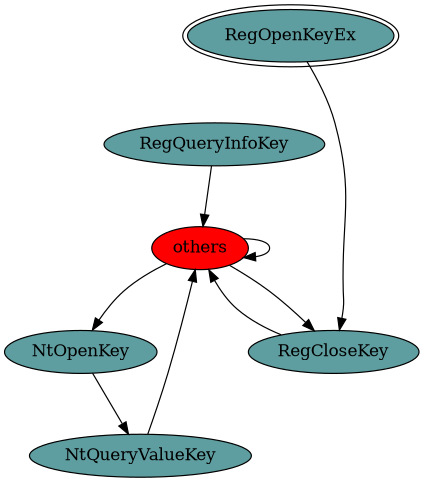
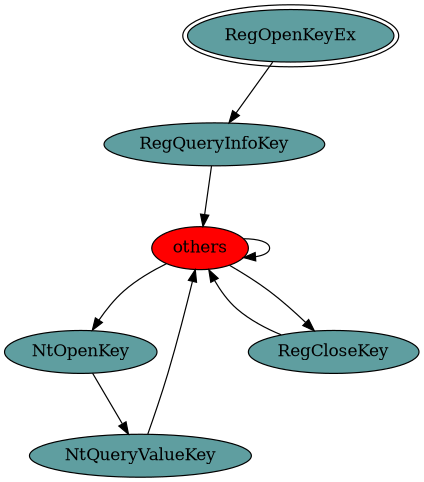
edge "RegOpenKeyEx" -> "RegCloseKey": now "RegOpenKeyEx" -> "RegQueryInfoKey"
